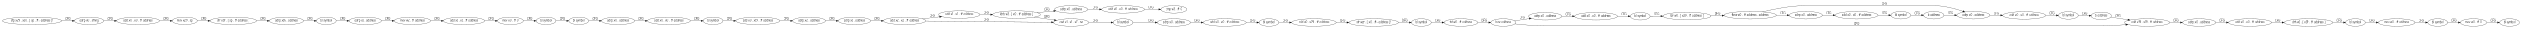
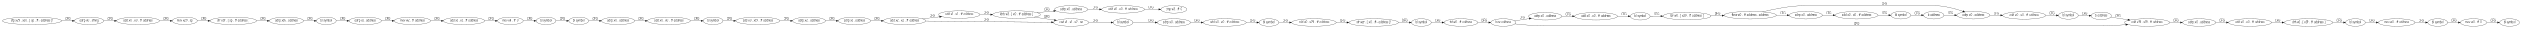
node "mov x0 , # 0": label "mov x0 , # 0" -> "mov x4 , # 0"
node "csel x1 , x1 , x7 , ne": label "csel x1 , x1 , x7 , ne" -> "csel x1 , x1 , x2 , ne"
